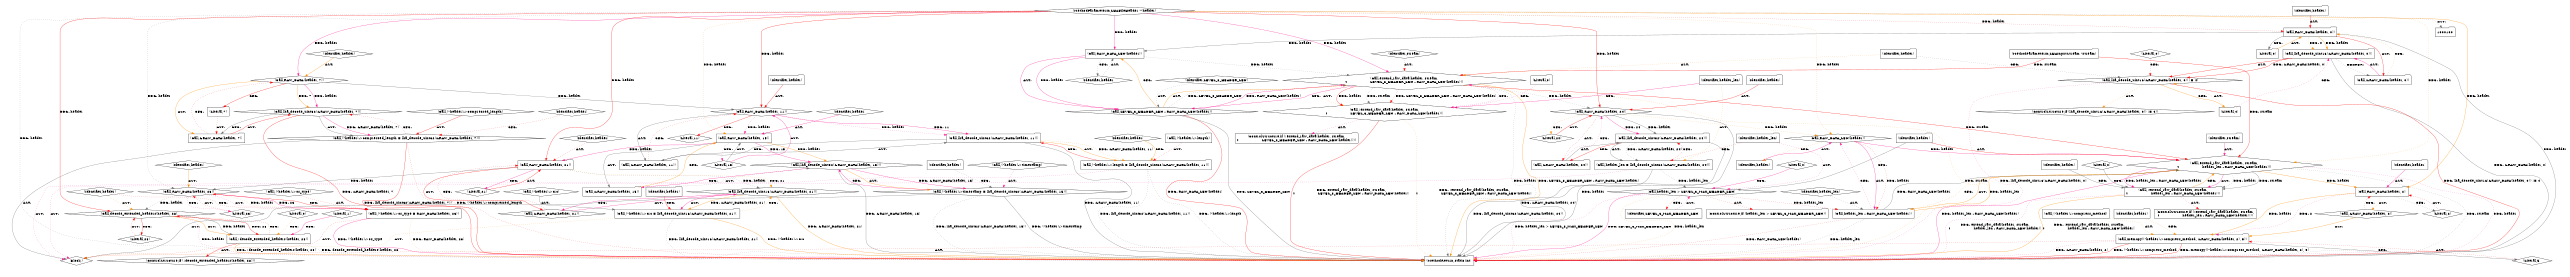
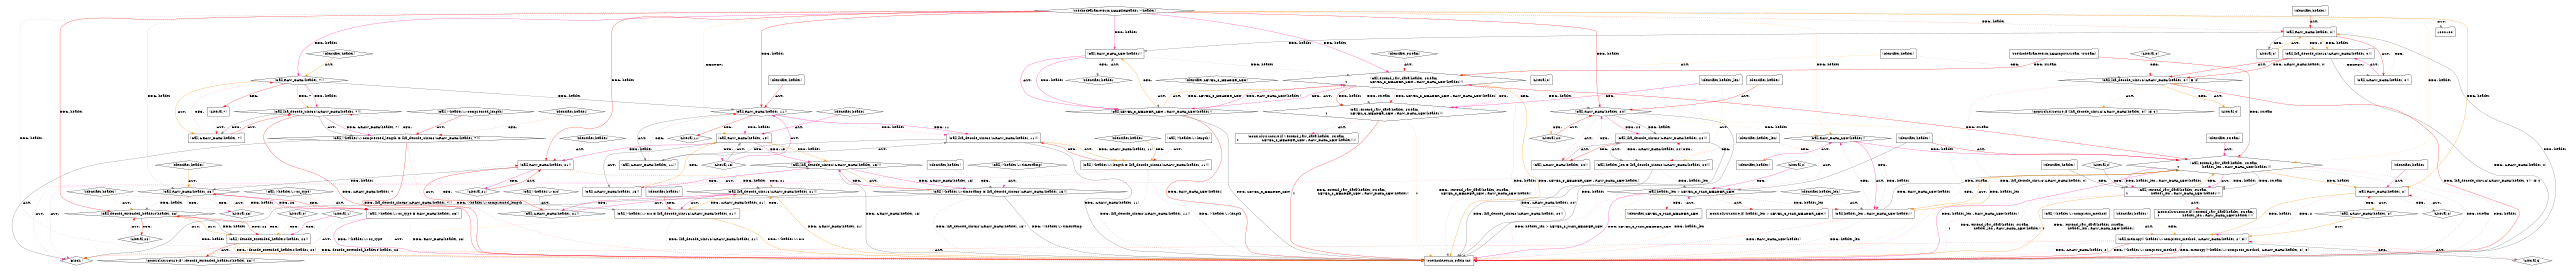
edge "(MethodParameterIn,LHAFileHeader **header)" -> "(Call,RAW_DATA(header, 15))": label "DDG: header" -> "HEADER: "
edge "(Literal,4)" -> "(Call,lha_decode_uint16(&RAW_DATA(header, 0)))": removed, label "CFG:"
edge "(Literal,23)" -> "(Call,RAW_DATA(header, 23))": removed, label "AST:"
